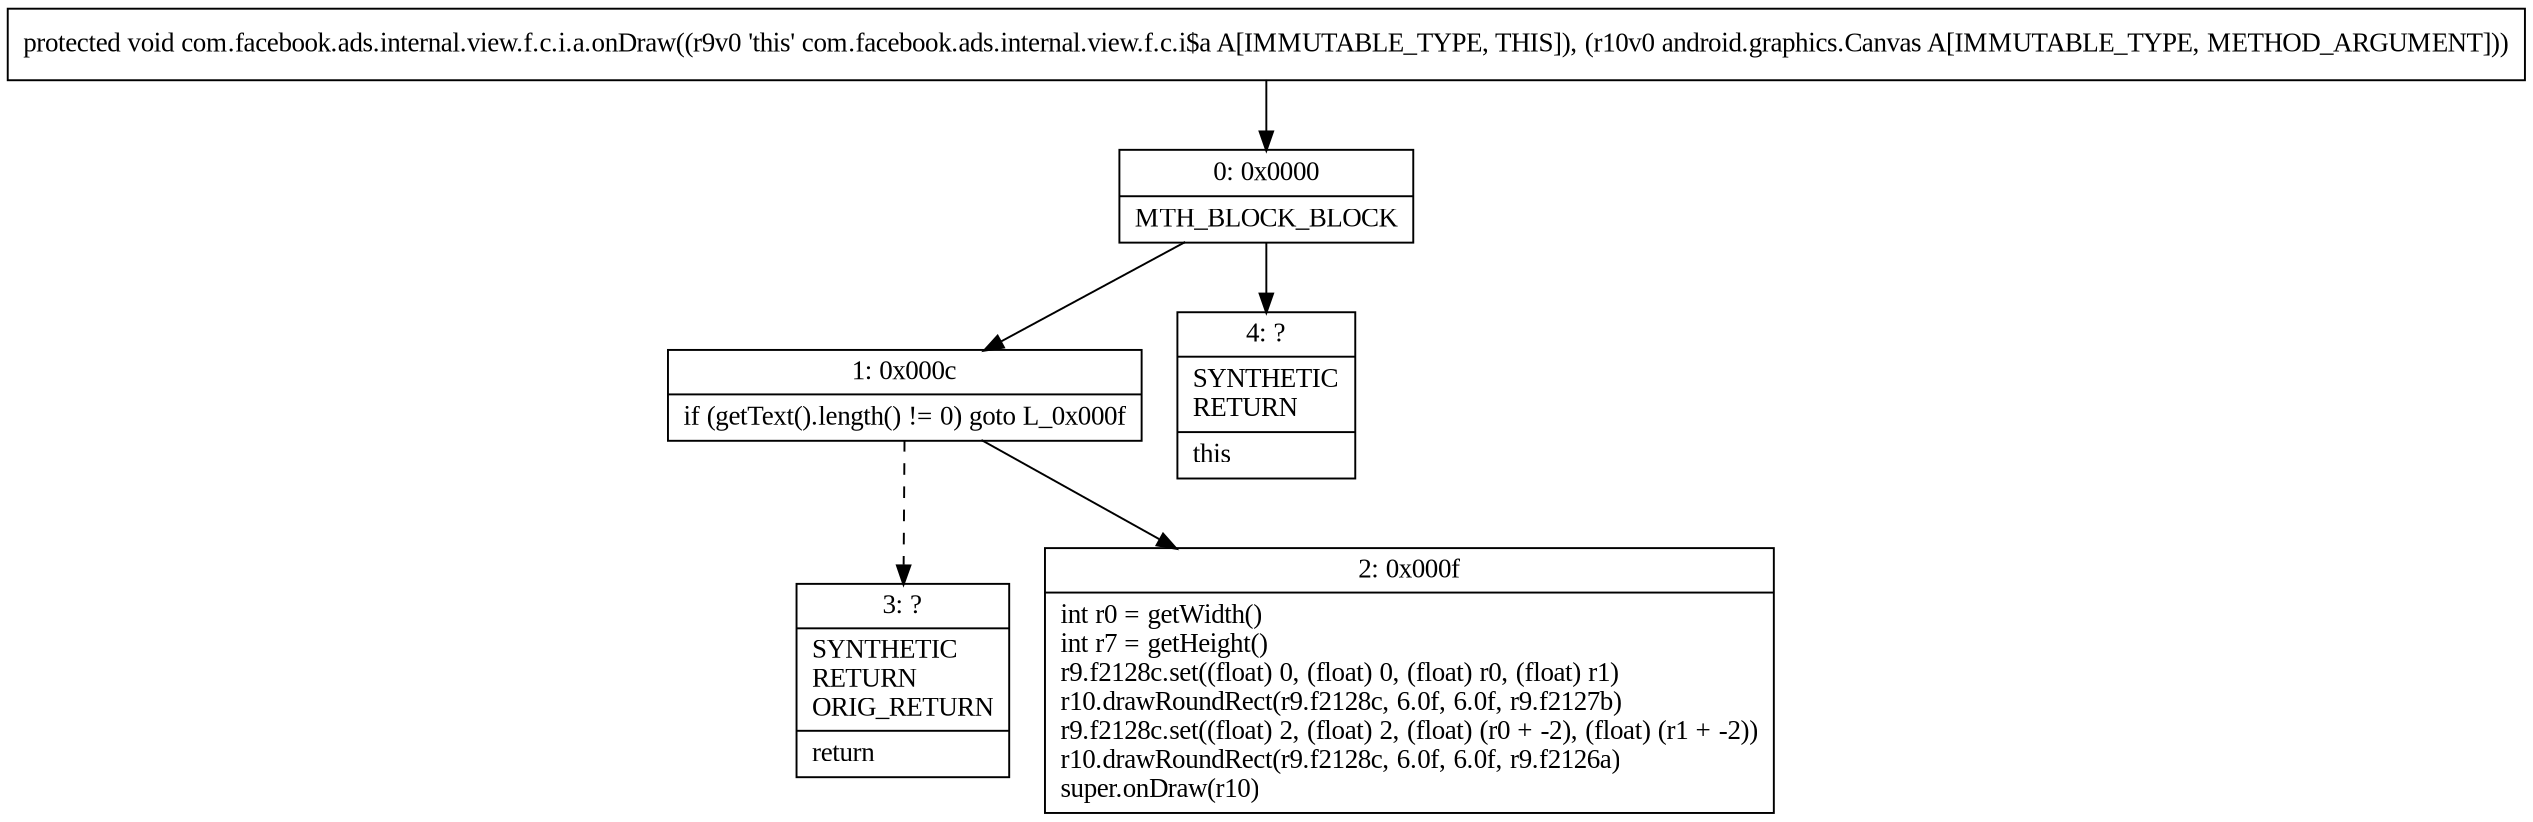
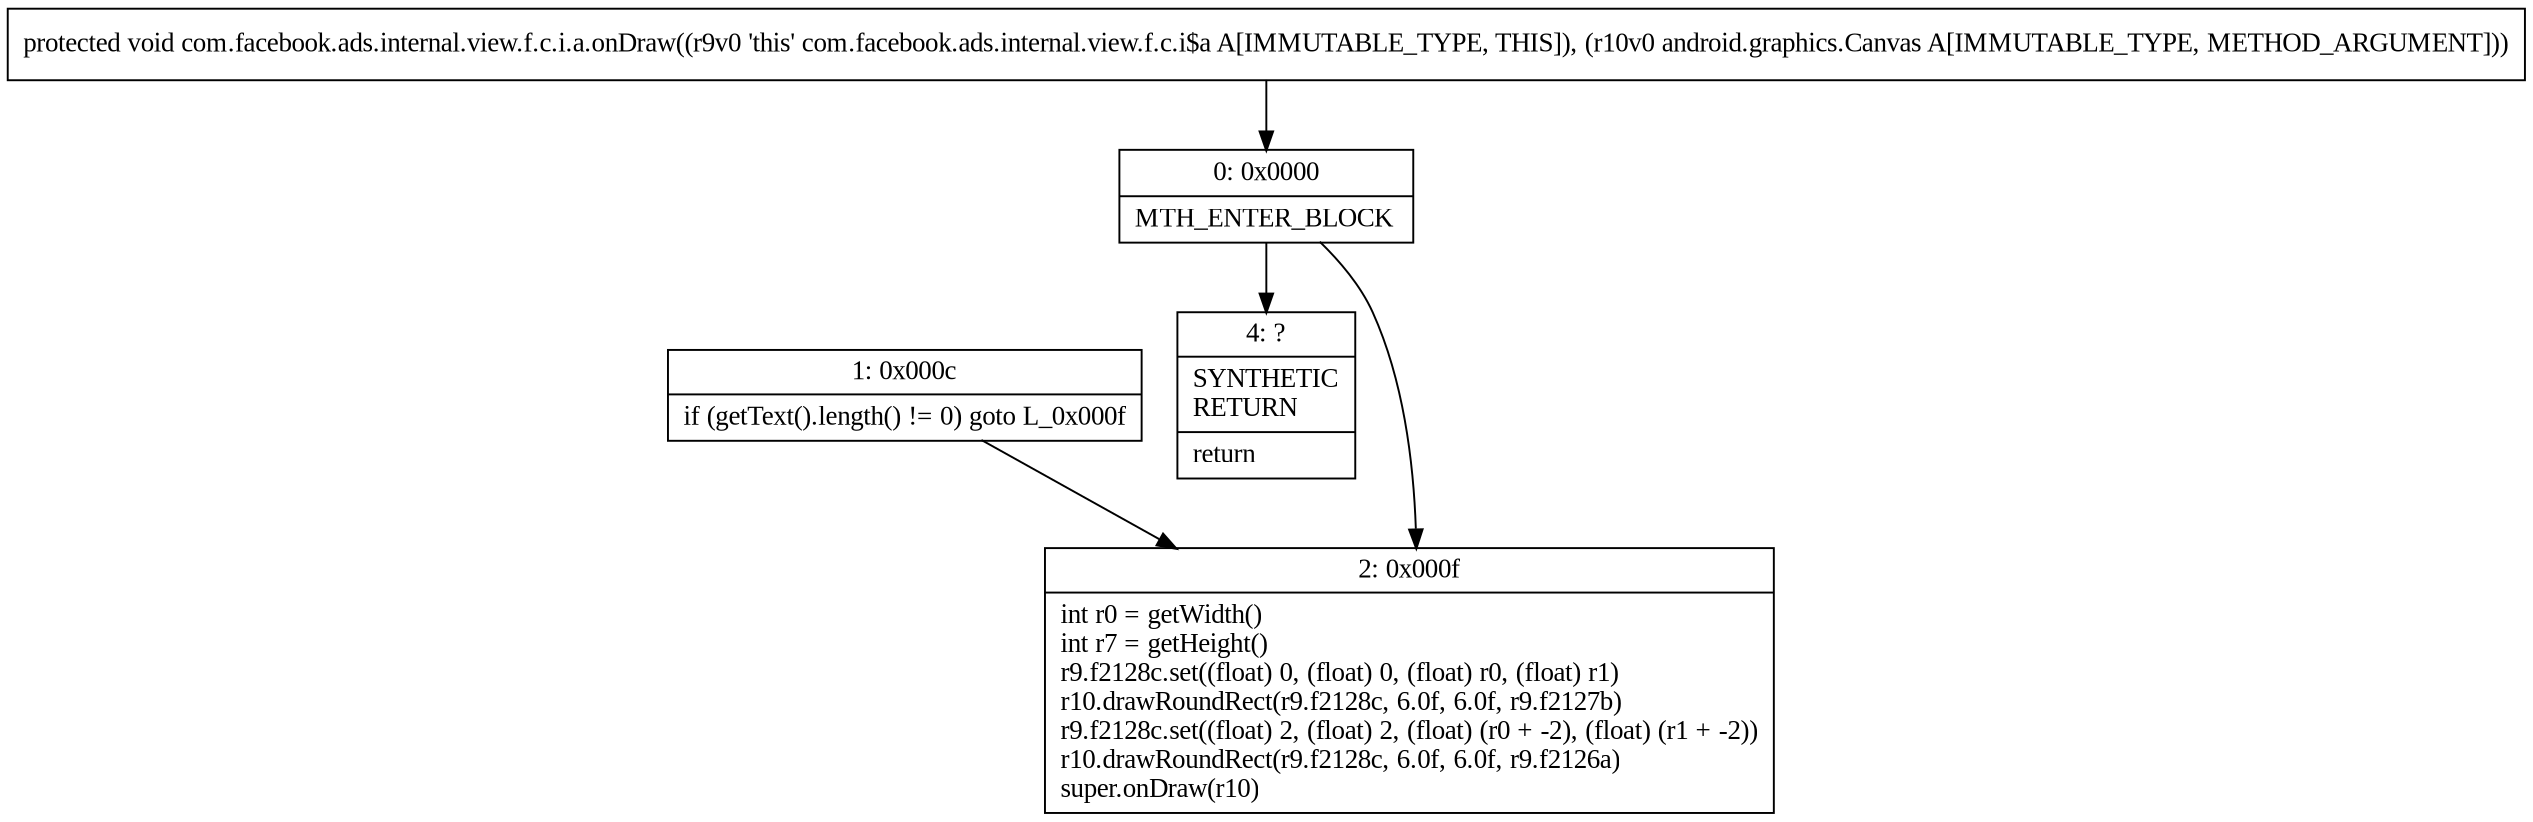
node "0: 0x0000": text "MTH_BLOCK_BLOCK" -> "MTH_ENTER_BLOCK"
edge "0: 0x0000" -> "1: 0x000c": now "0: 0x0000" -> "2: 0x000f"
node "4: ?": text "this" -> "return"
node "3: ?": removed
